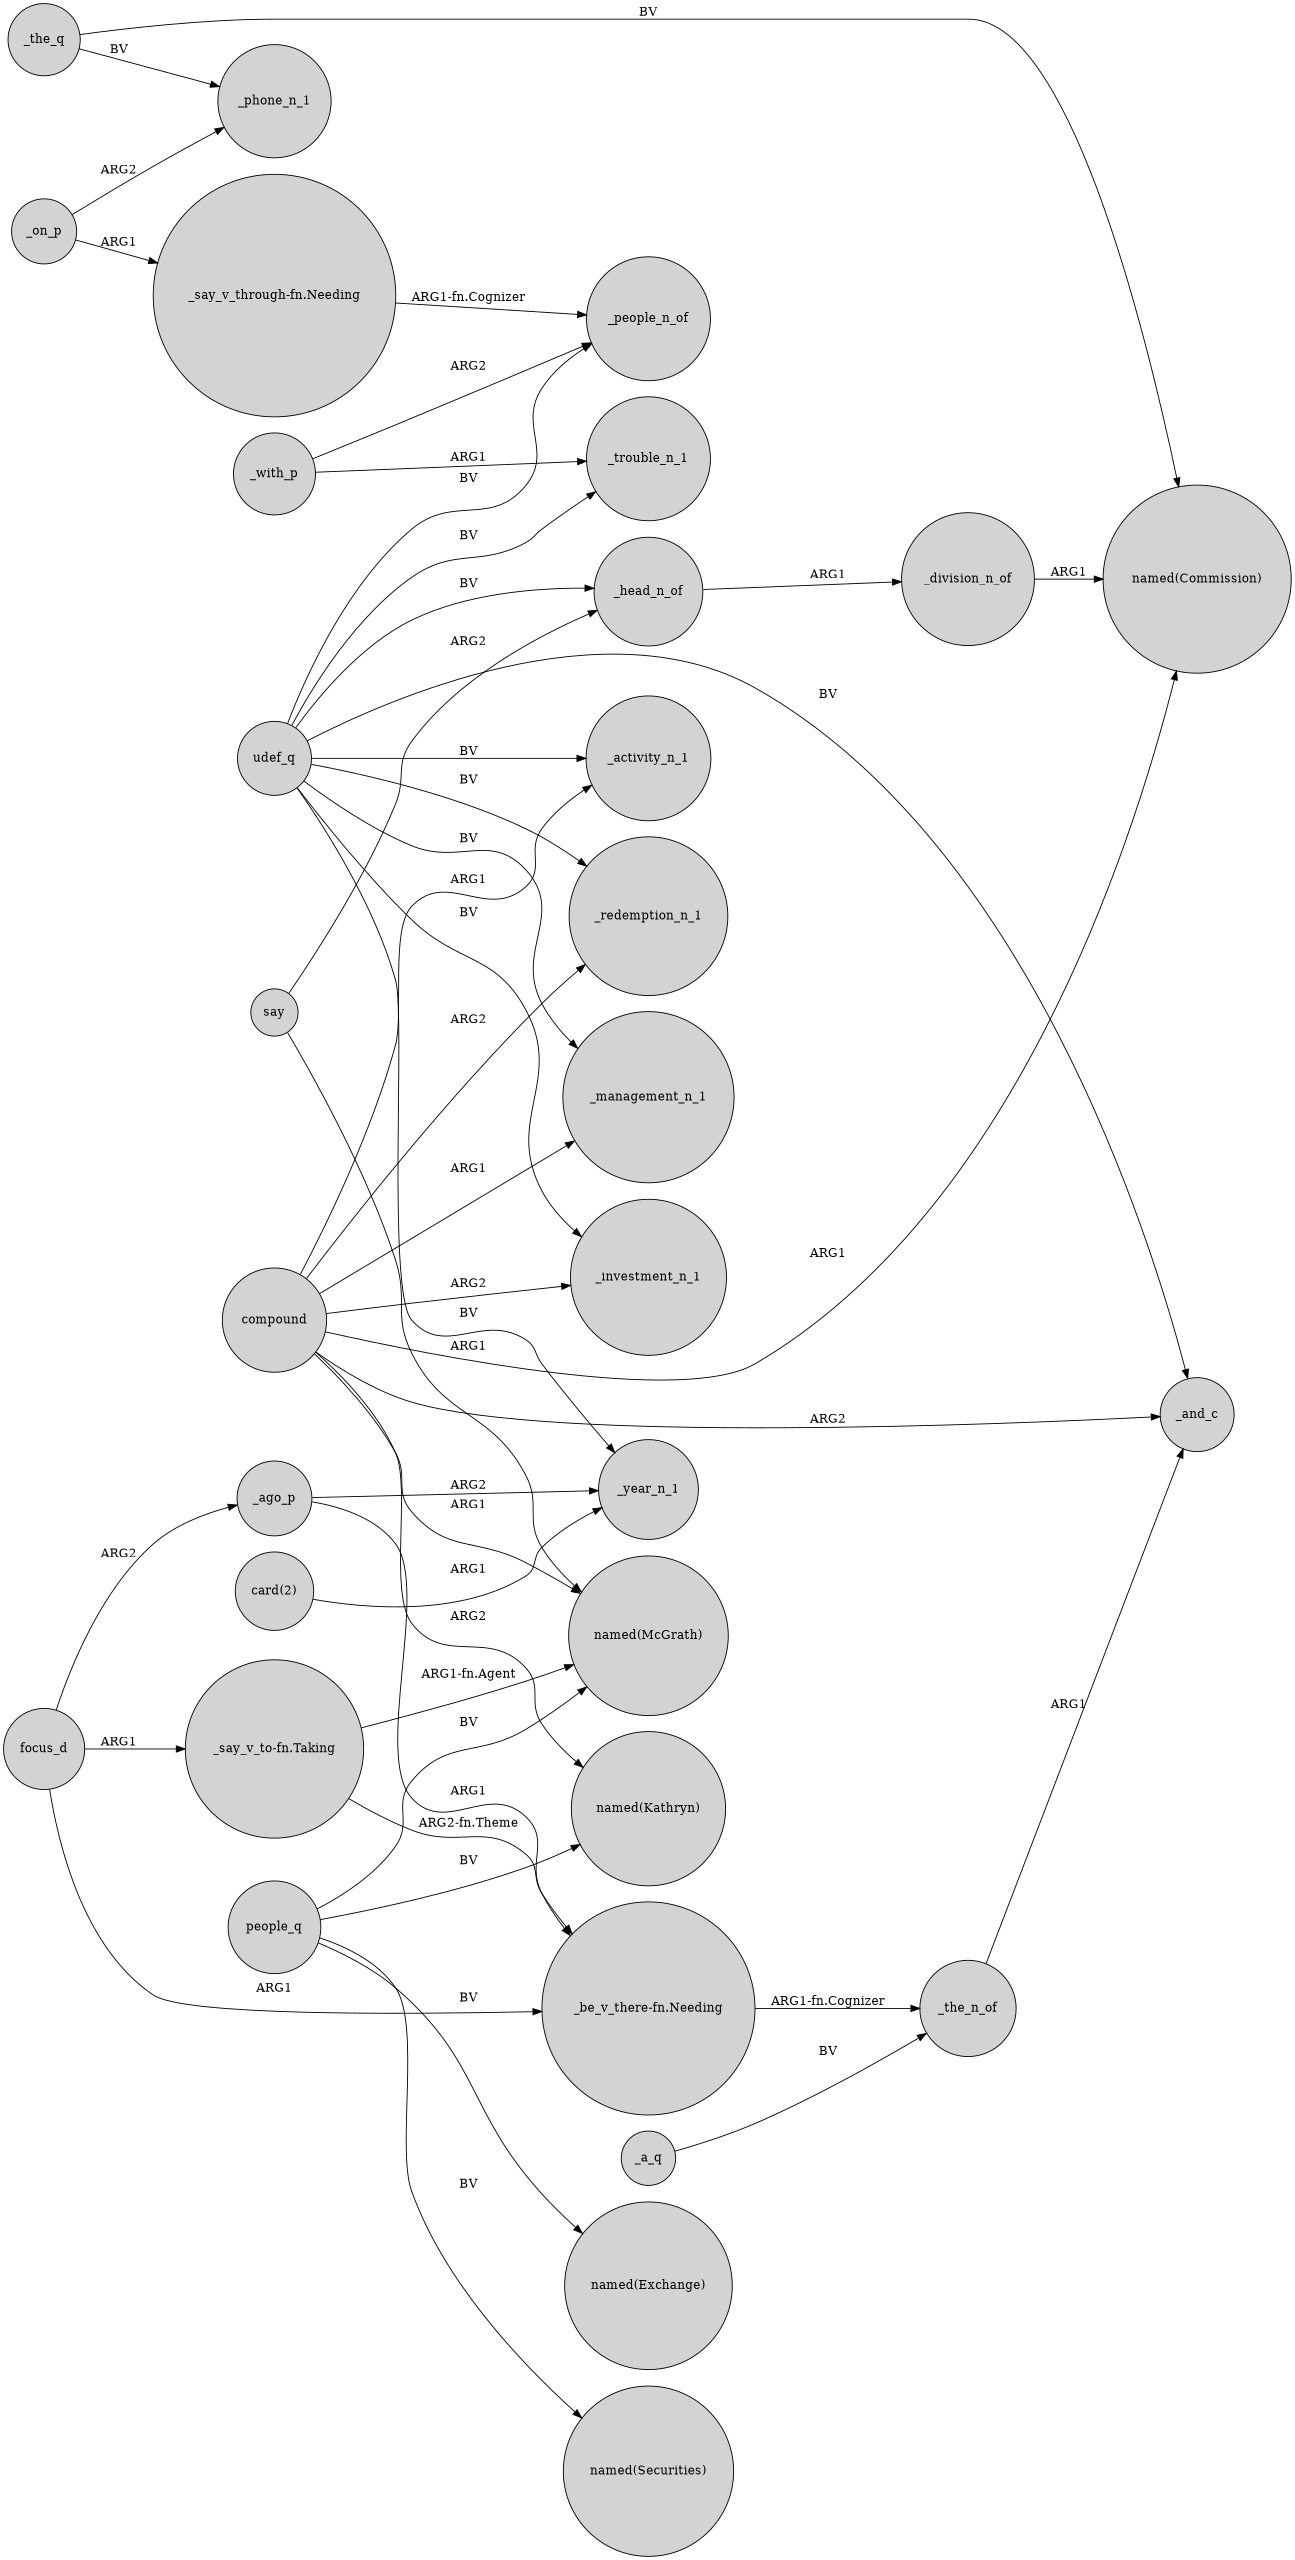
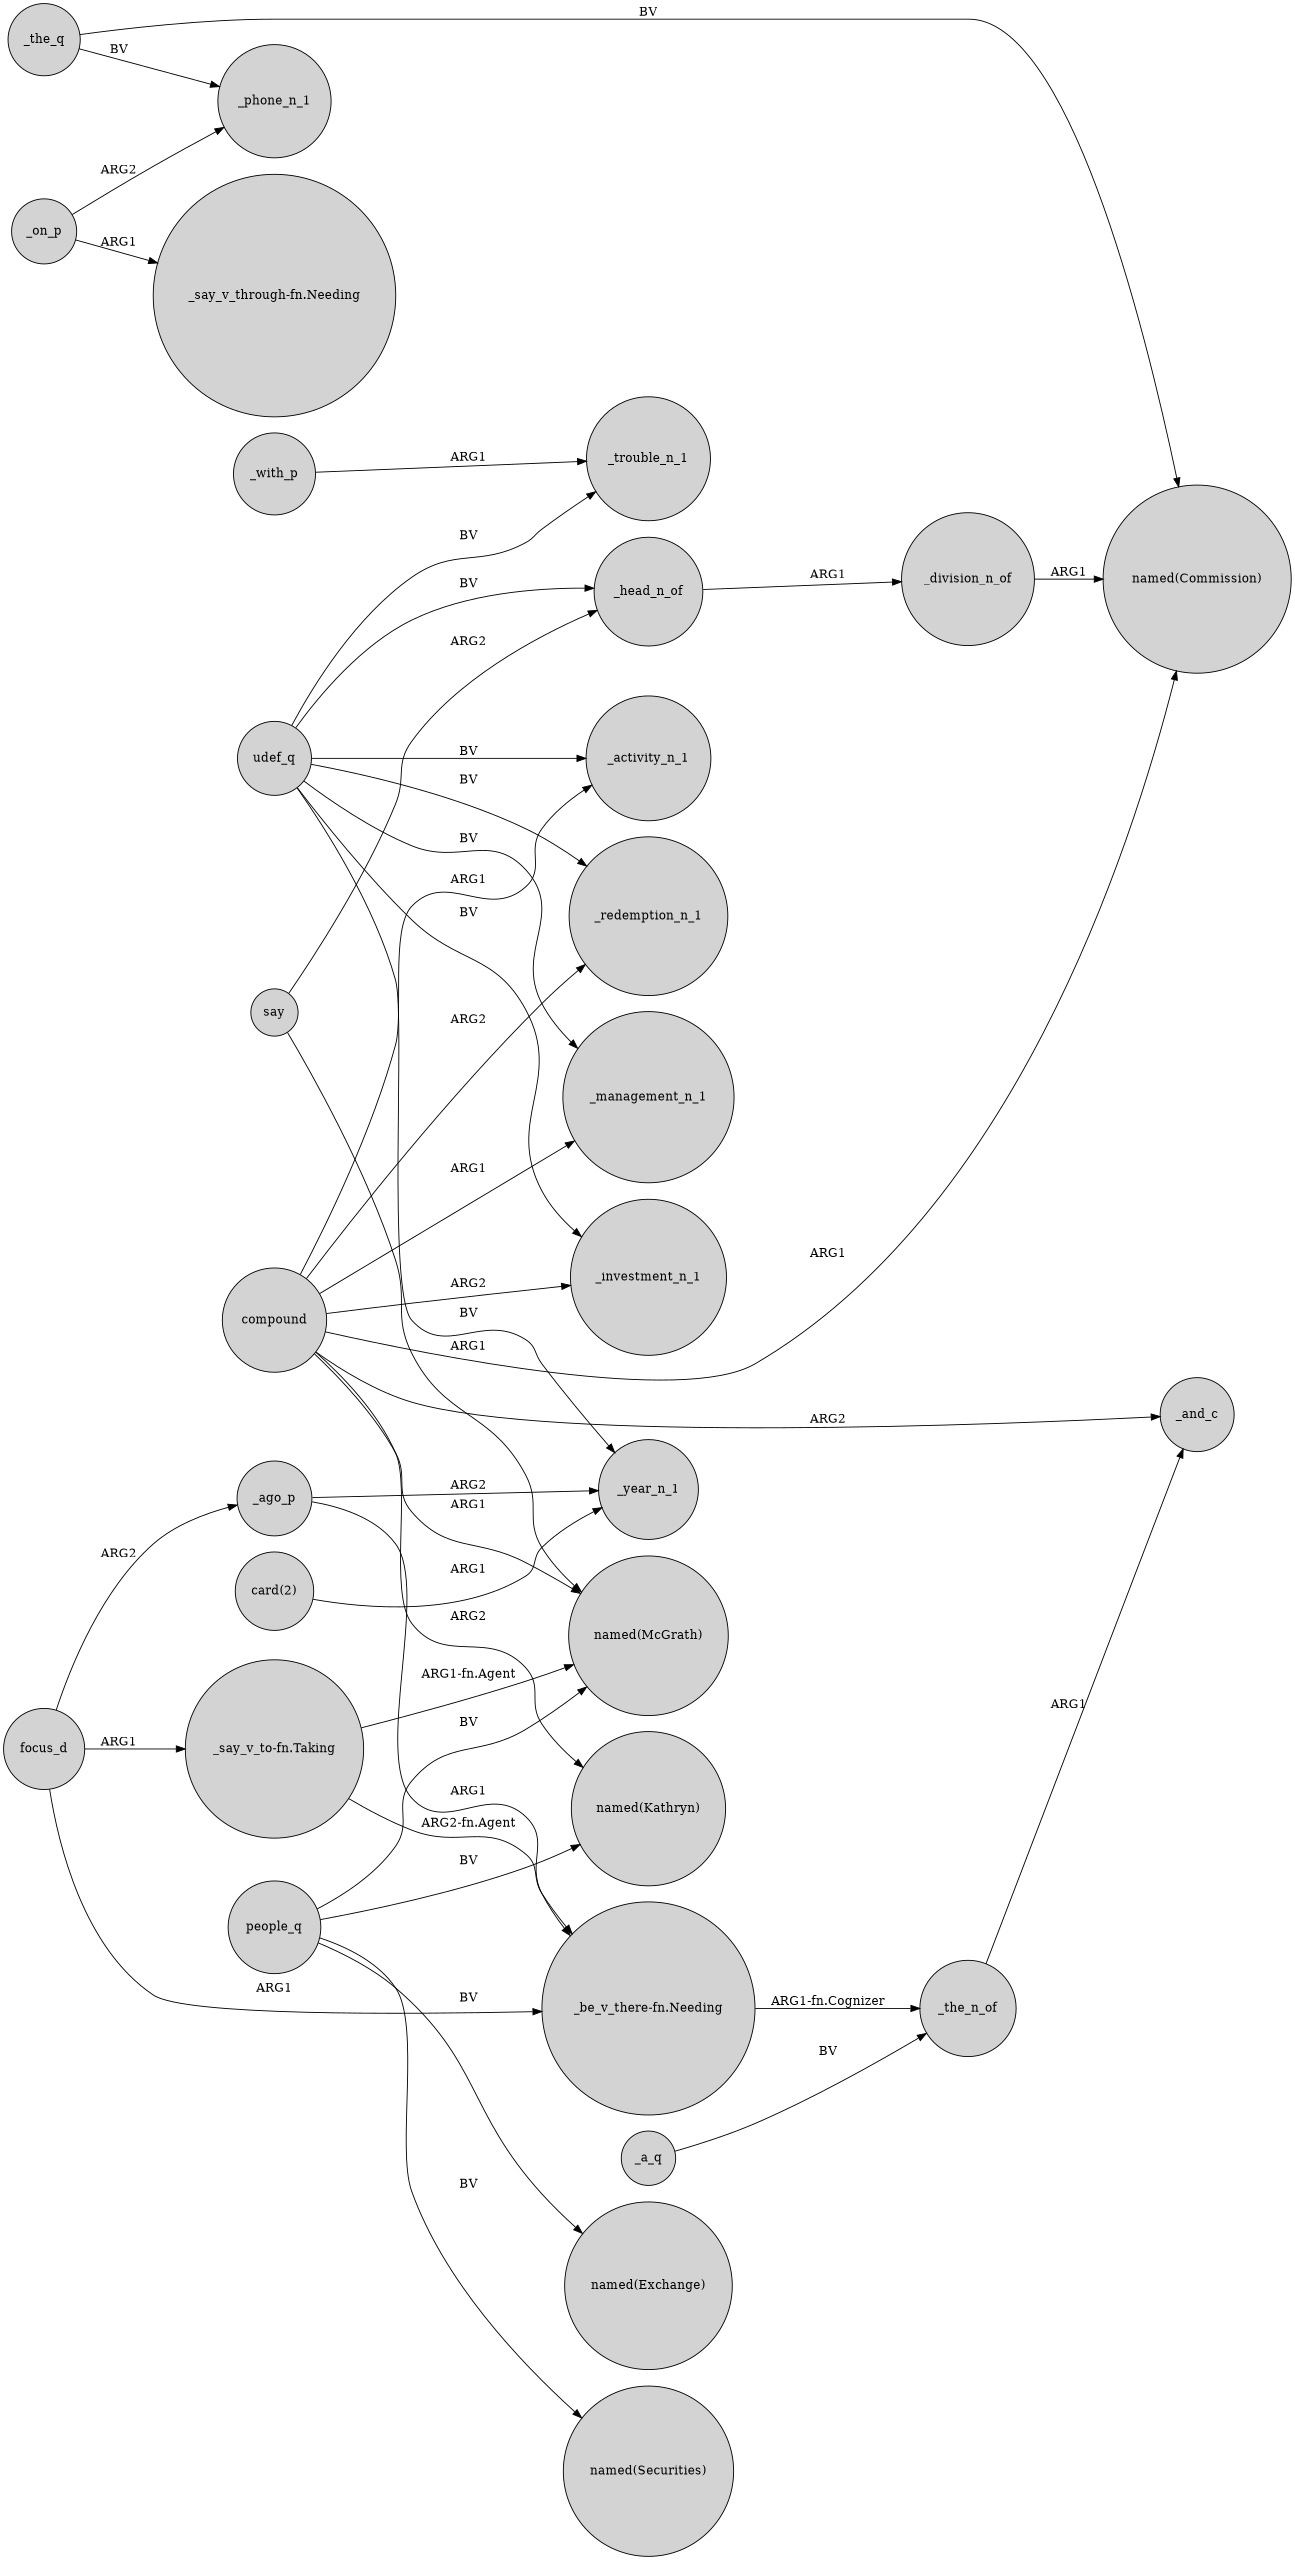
node "_people_n_of": removed
edge "udef_q" -> "_and_c": removed, label "BV"
edge "_say_v_to-fn.Taking" -> "_be_v_there-fn.Needing": label "ARG2-fn.Theme" -> "ARG2-fn.Agent"
